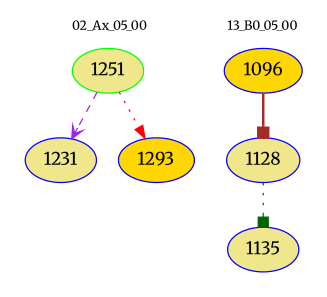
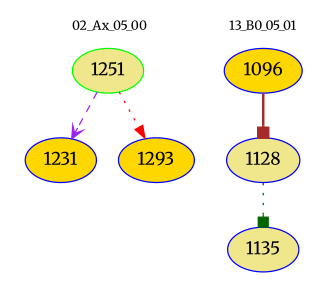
cluster "13_B0_05_00": label "13_B0_05_00" -> "13_B0_05_01"
node "1231": fillcolor khaki -> gold
